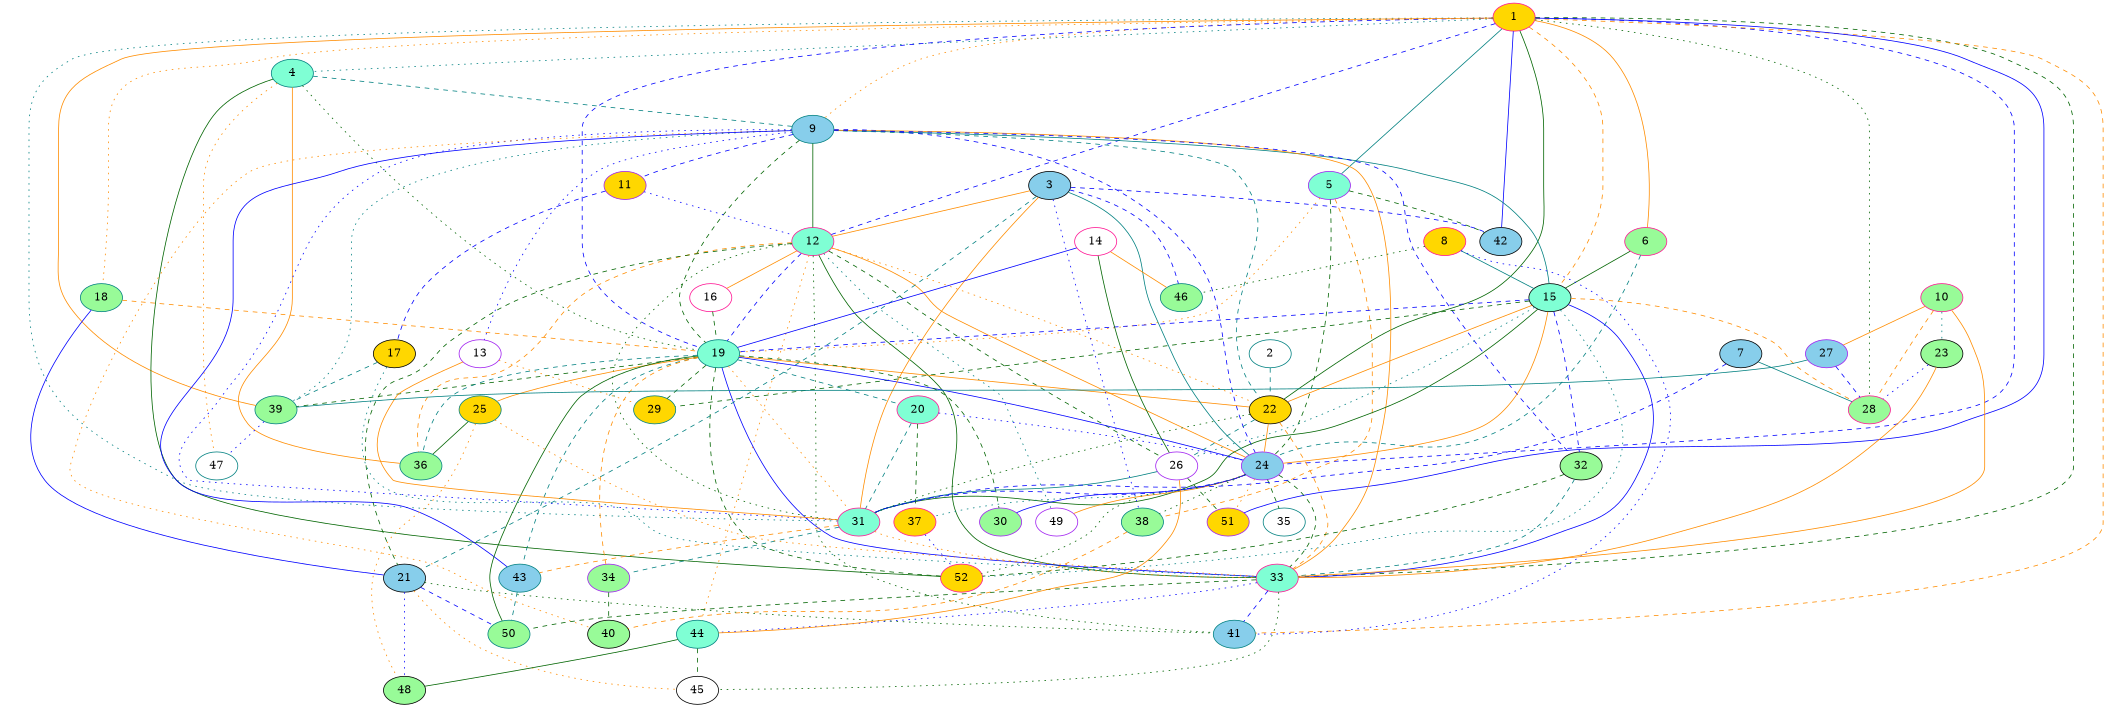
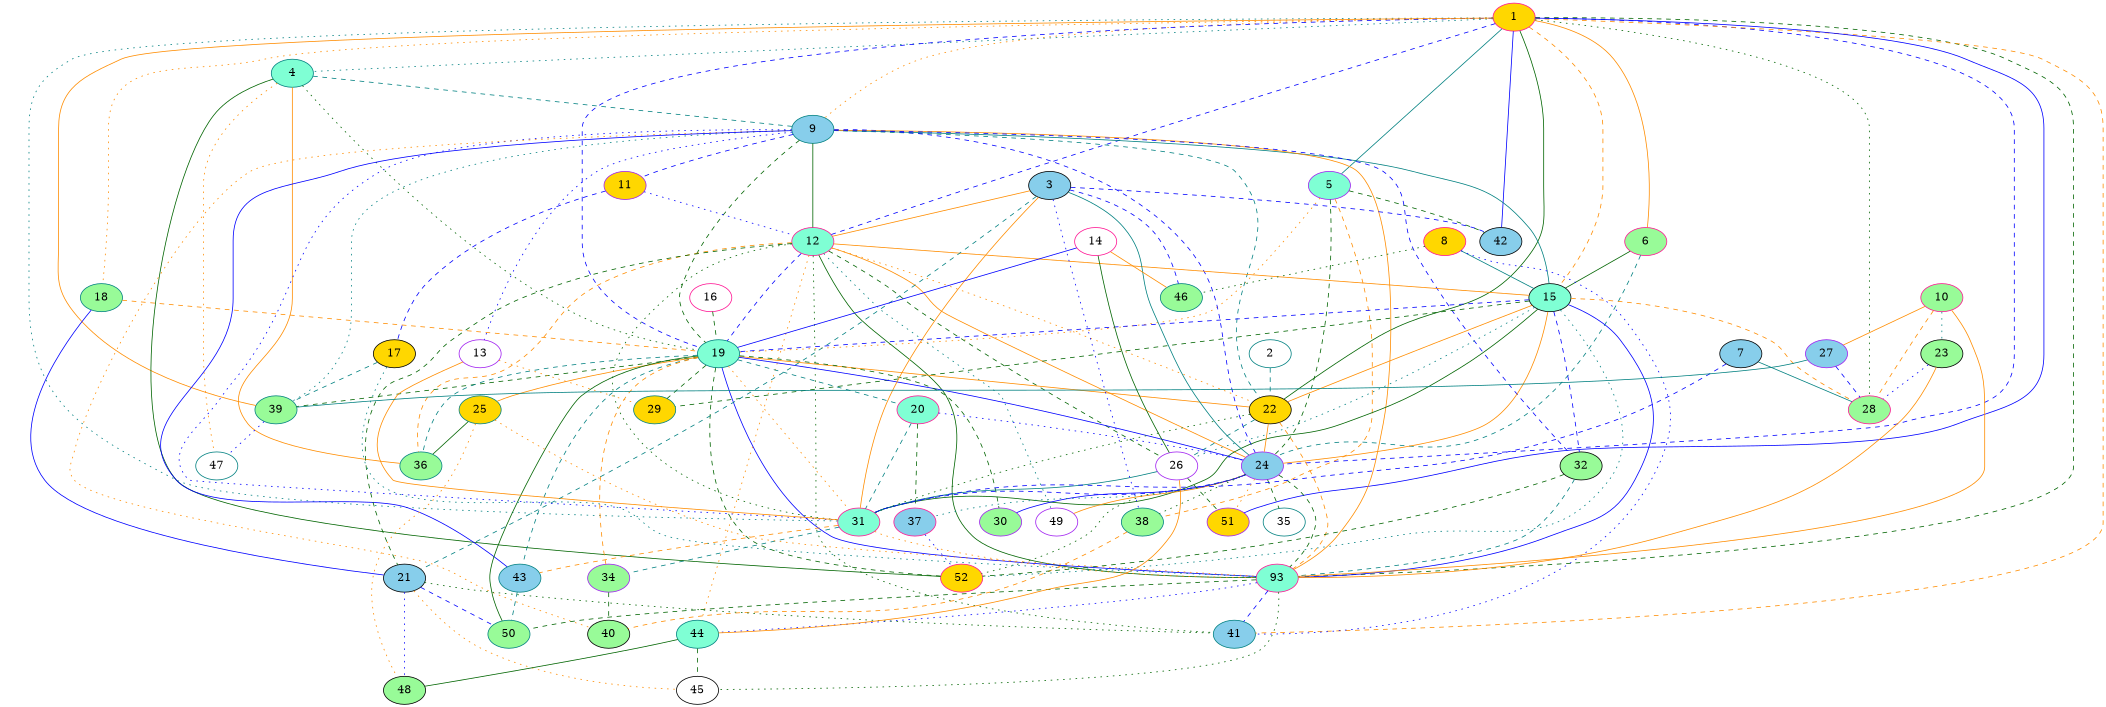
edge "12" -- "16": now "12" -- "15"
node "37": fillcolor gold -> skyblue
node "33": label "33" -> "93"
